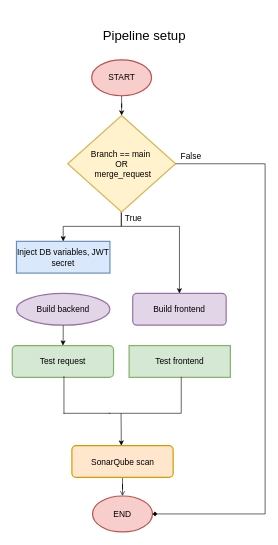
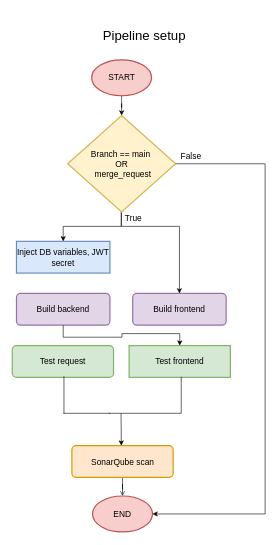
node "Build backend": shape ellipse -> rounded rectangle
edge "Build backend" -> "Test request": now "Build backend" -> "Test frontend"
edge "Branch == main OR merge_request" -> "END": arrowhead diamond -> classic
